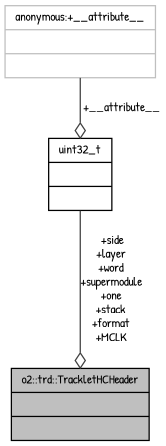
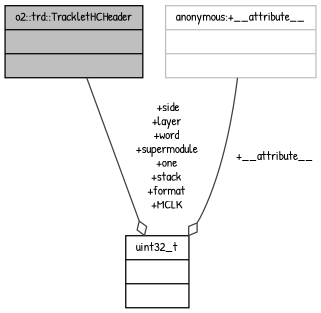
edge "uint32_t" -> "o2::trd::TrackletHCHeader": reversed
